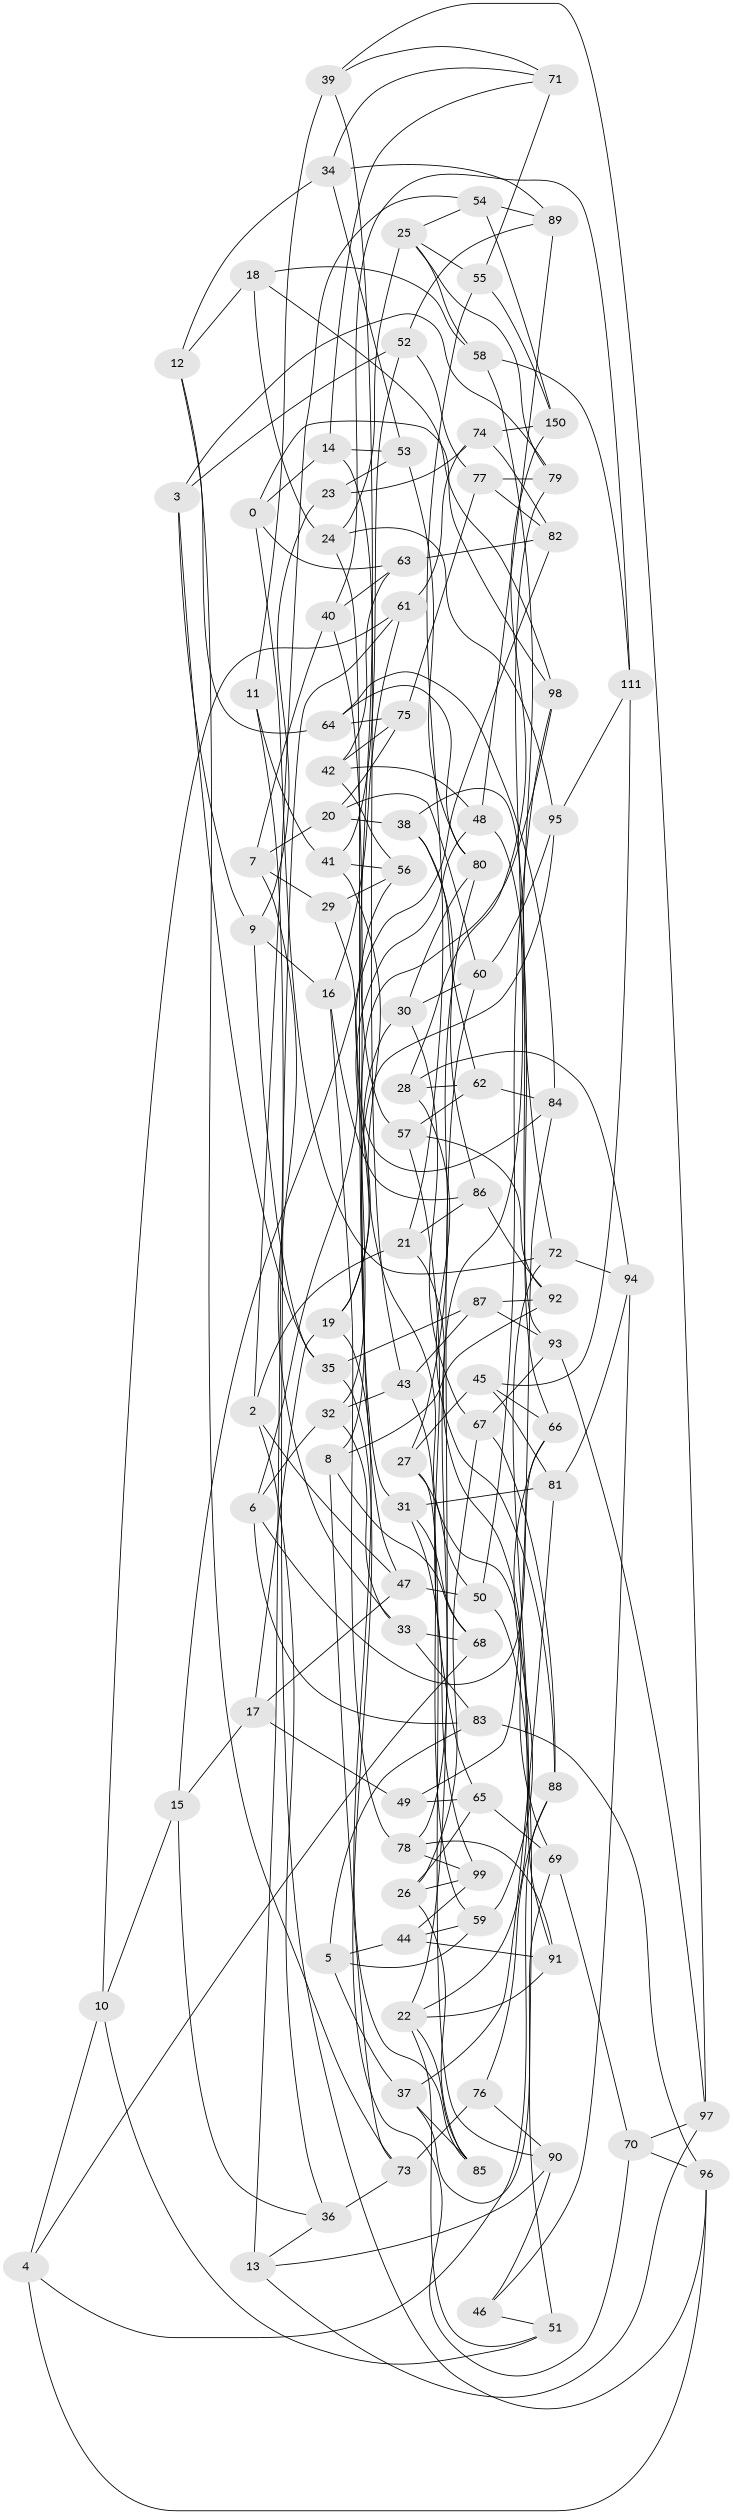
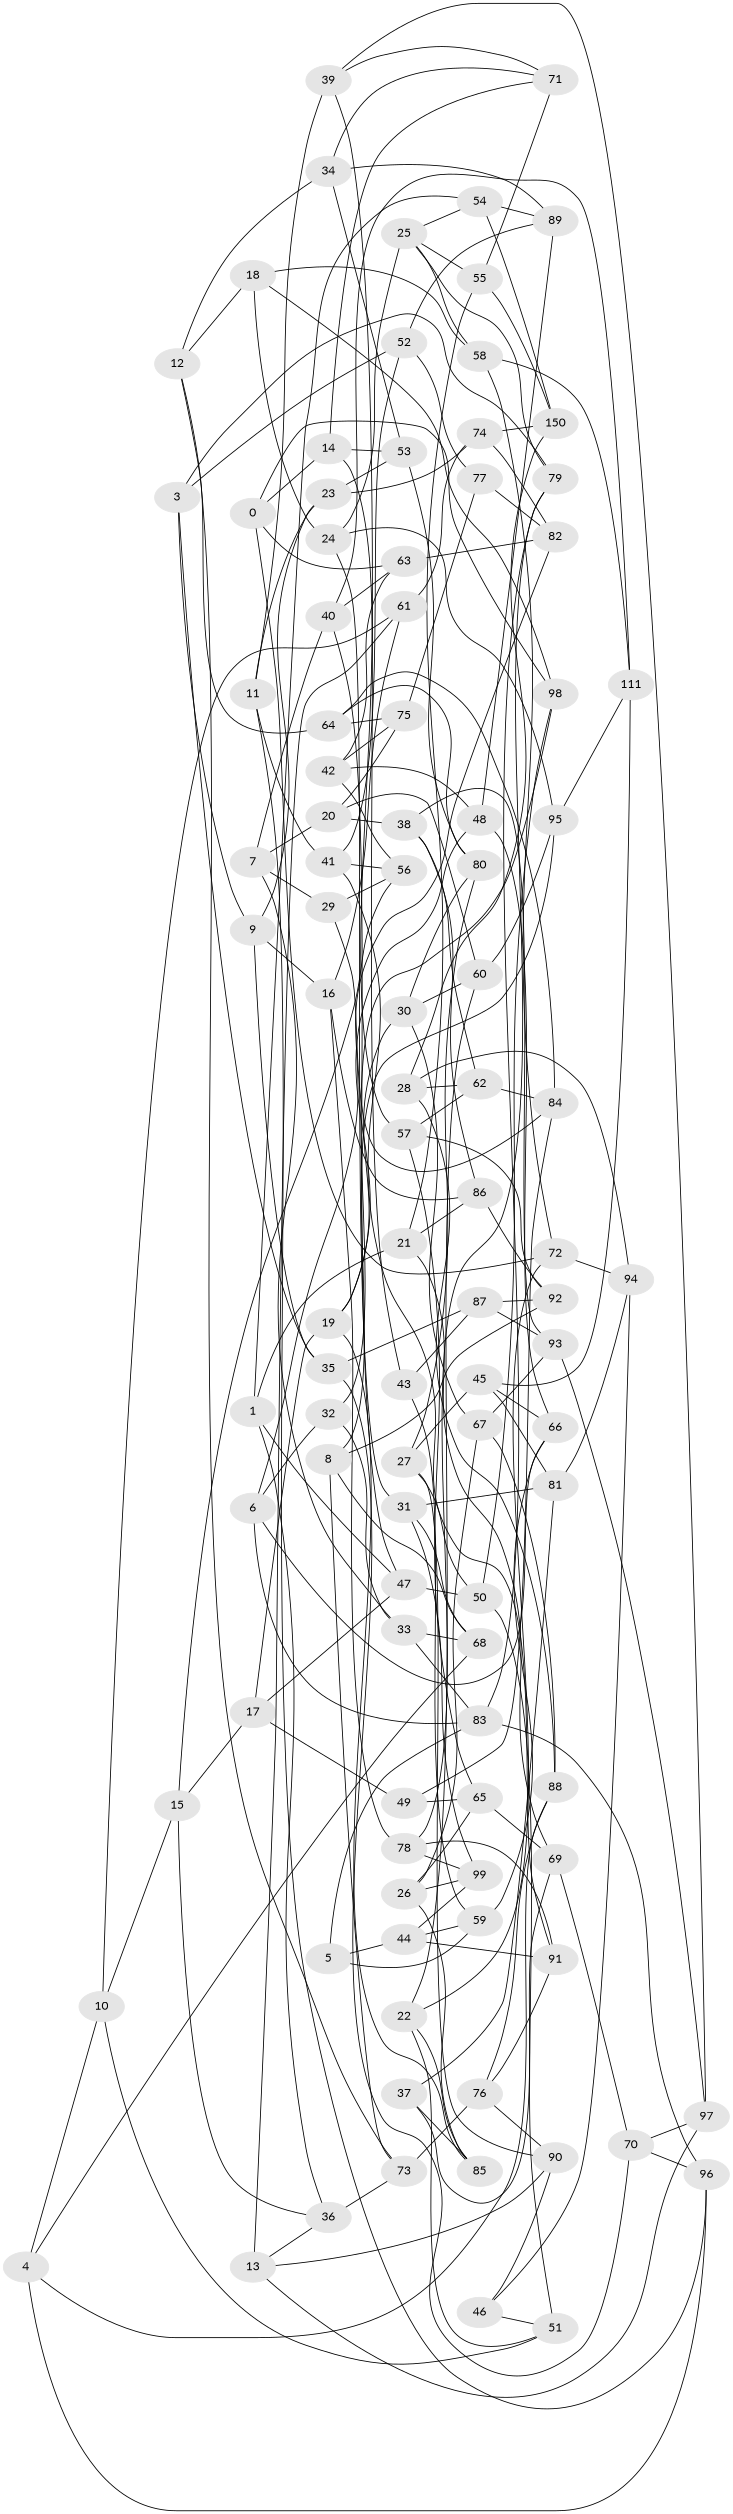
edge "77" -- "79": now "83" -- "79"
edge "23" -- "11": added
edge "43" -- "32": removed
node "2": label "2" -> "1"
edge "91" -- "22": now "91" -- "76"
edge "5" -- "37": removed
